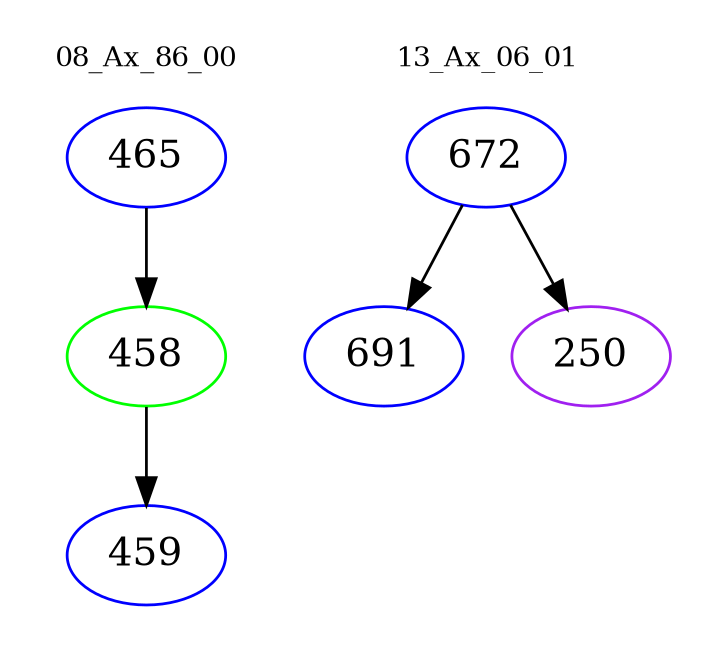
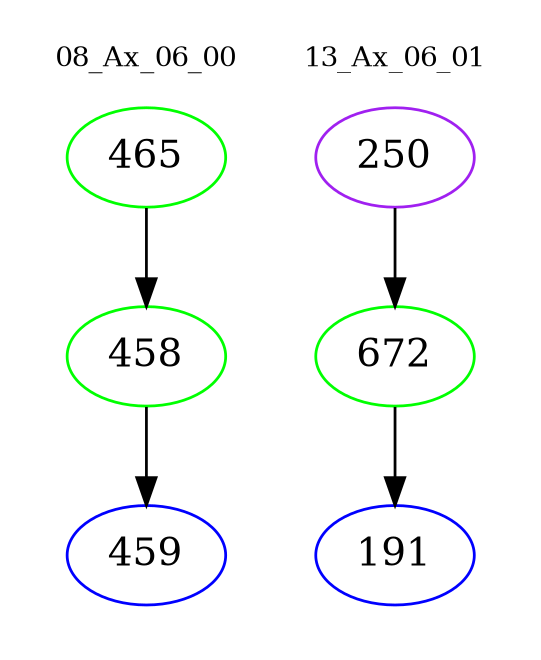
cluster "08_Ax_86_00": label "08_Ax_86_00" -> "08_Ax_06_00"
node "465": color blue -> green
node "672": color blue -> green
edge "672" -> "250": reversed
node "691": label "691" -> "191"
